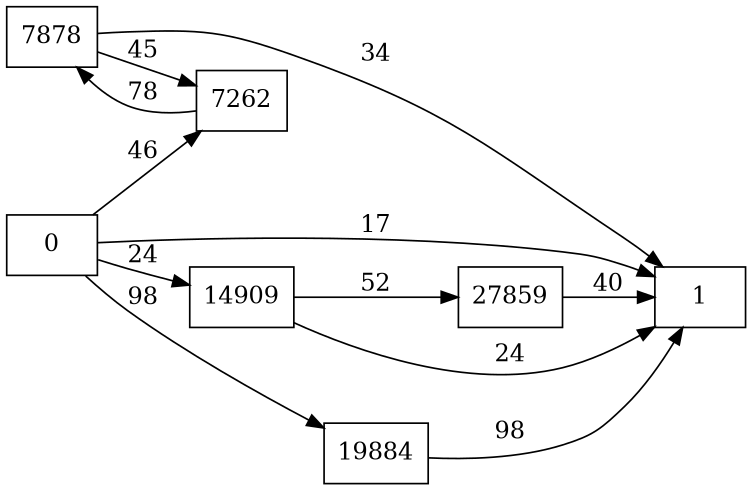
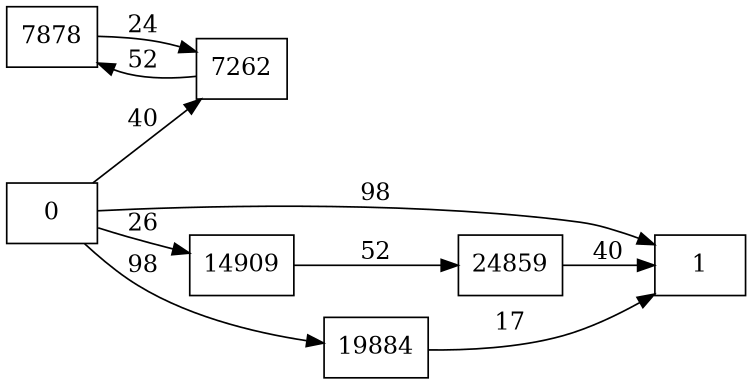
edge "7878" -> "7262": label "45" -> "24"
edge "7262" -> "7878": label "78" -> "52"
edge "7878" -> "1": removed, label "34"
edge "0" -> "7262": label "46" -> "40"
edge "0" -> "1": label "17" -> "98"
edge "0" -> "14909": label "24" -> "26"
node "27859": label "27859" -> "24859"
edge "14909" -> "1": removed, label "24"
edge "19884" -> "1": label "98" -> "17"
